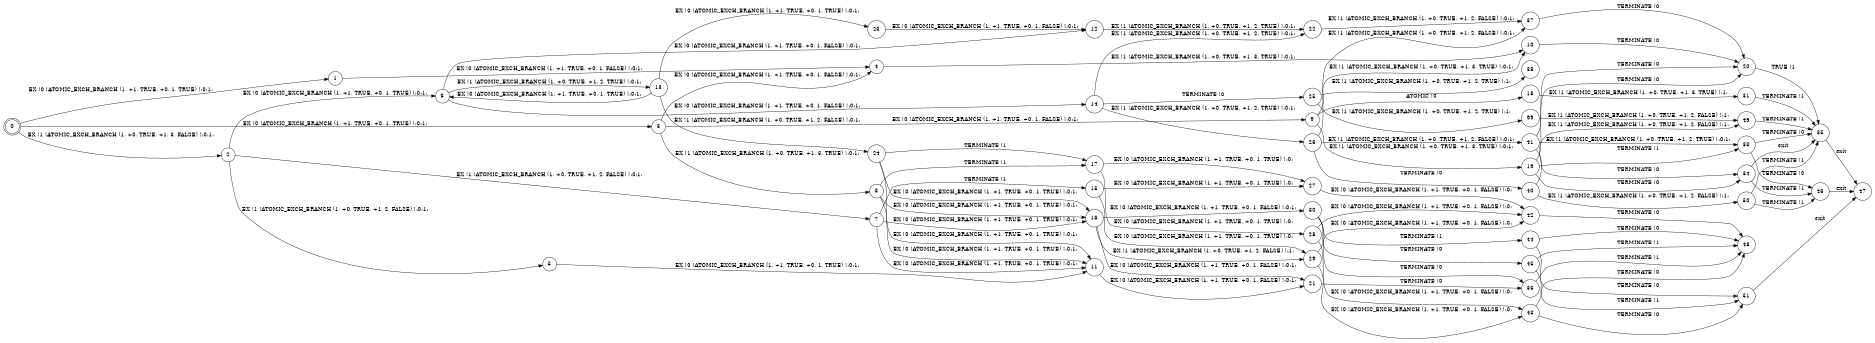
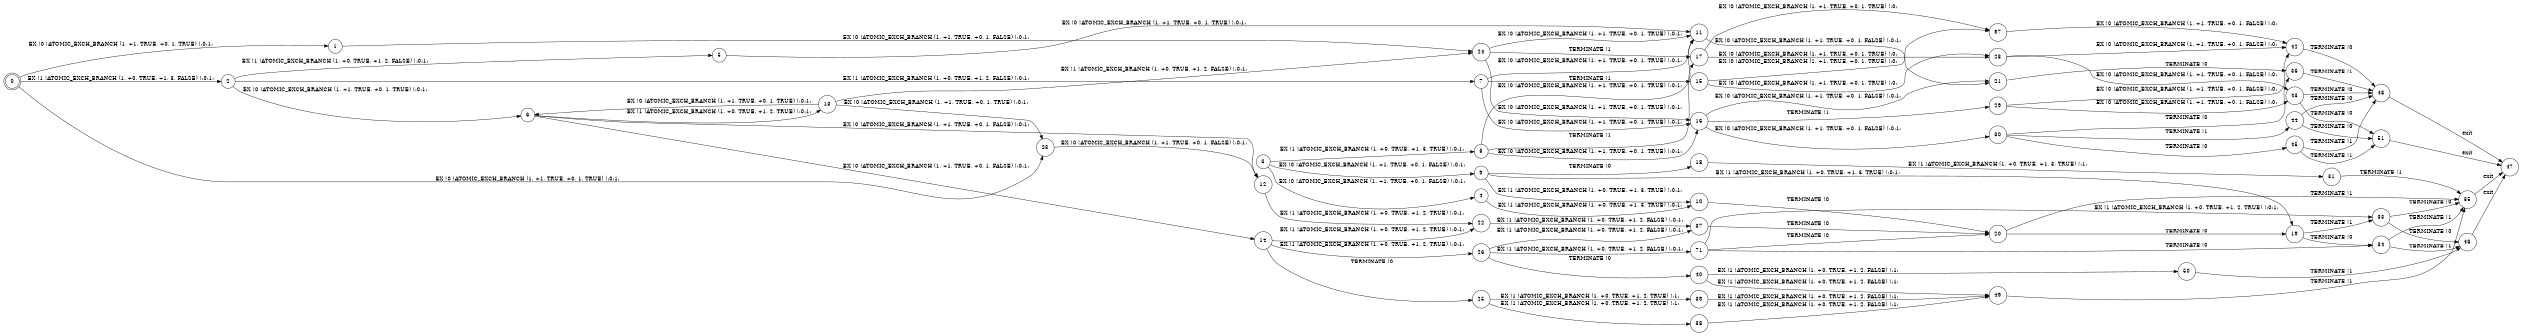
edge "20" -> "35": label "TRUE !1" -> "TERMINATE !1"
edge "1" -> "4": now "1" -> "24"
edge "19" -> "20": reversed
edge "9" -> "18": label "ATOMIC !0" -> "TERMINATE !0"
node "99": label "99" -> "39"
edge "0" -> "3": now "0" -> "23"
edge "48" -> "47": added, label "exit"
node "41": label "41" -> "71"
edge "34" -> "35": label "exit" -> "TERMINATE !1"
edge "50" -> "35": removed, label "TERMINATE !1"
node "27": label "27" -> "97"
edge "15" -> "29": now "15" -> "28"
edge "16" -> "29": label "EX !1 !ATOMIC_EXCH_BRANCH (1, +0, TRUE, +1, 2, FALSE) !:1:" -> "TERMINATE !1"
edge "38" -> "49": added, label "EX !1 !ATOMIC_EXCH_BRANCH (1, +0, TRUE, +1, 2, FALSE) !:1:"
